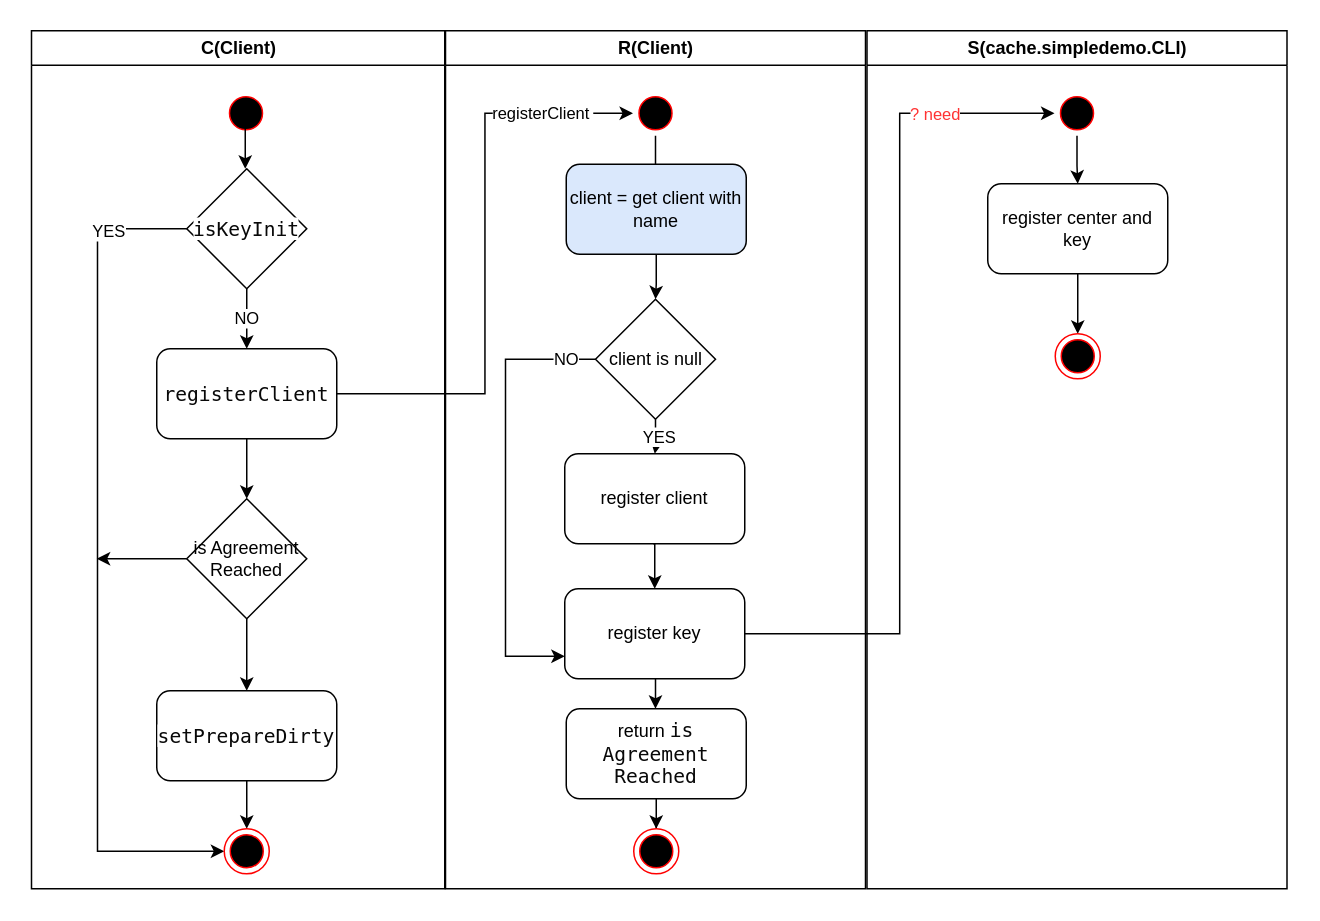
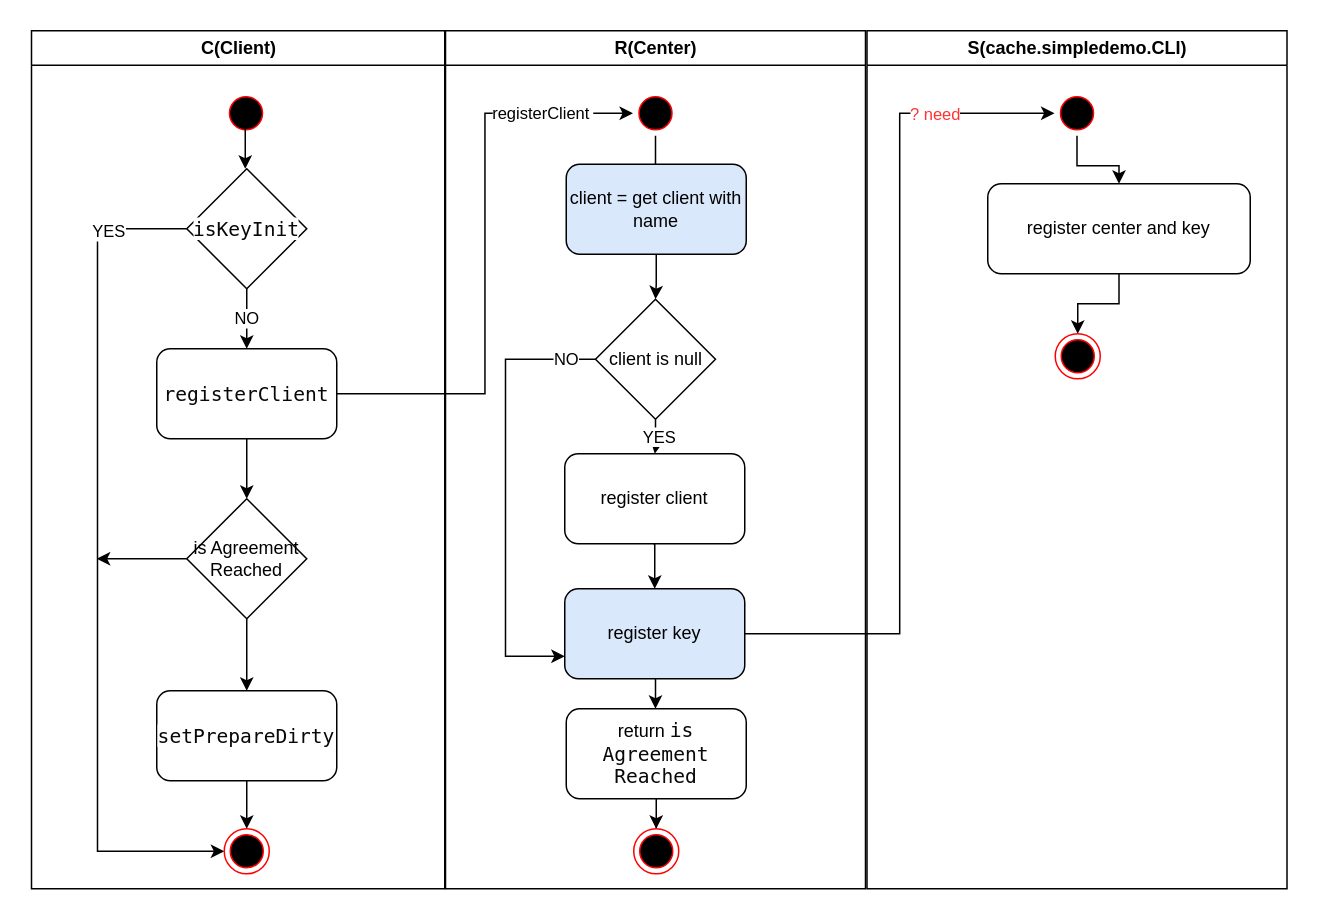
node "R(Client)": label "R(Client)" -> "R(Center)"
node "register center and key": size 180x90 -> 263x90
node "register key": fillcolor #ffffff -> #dae8fc
